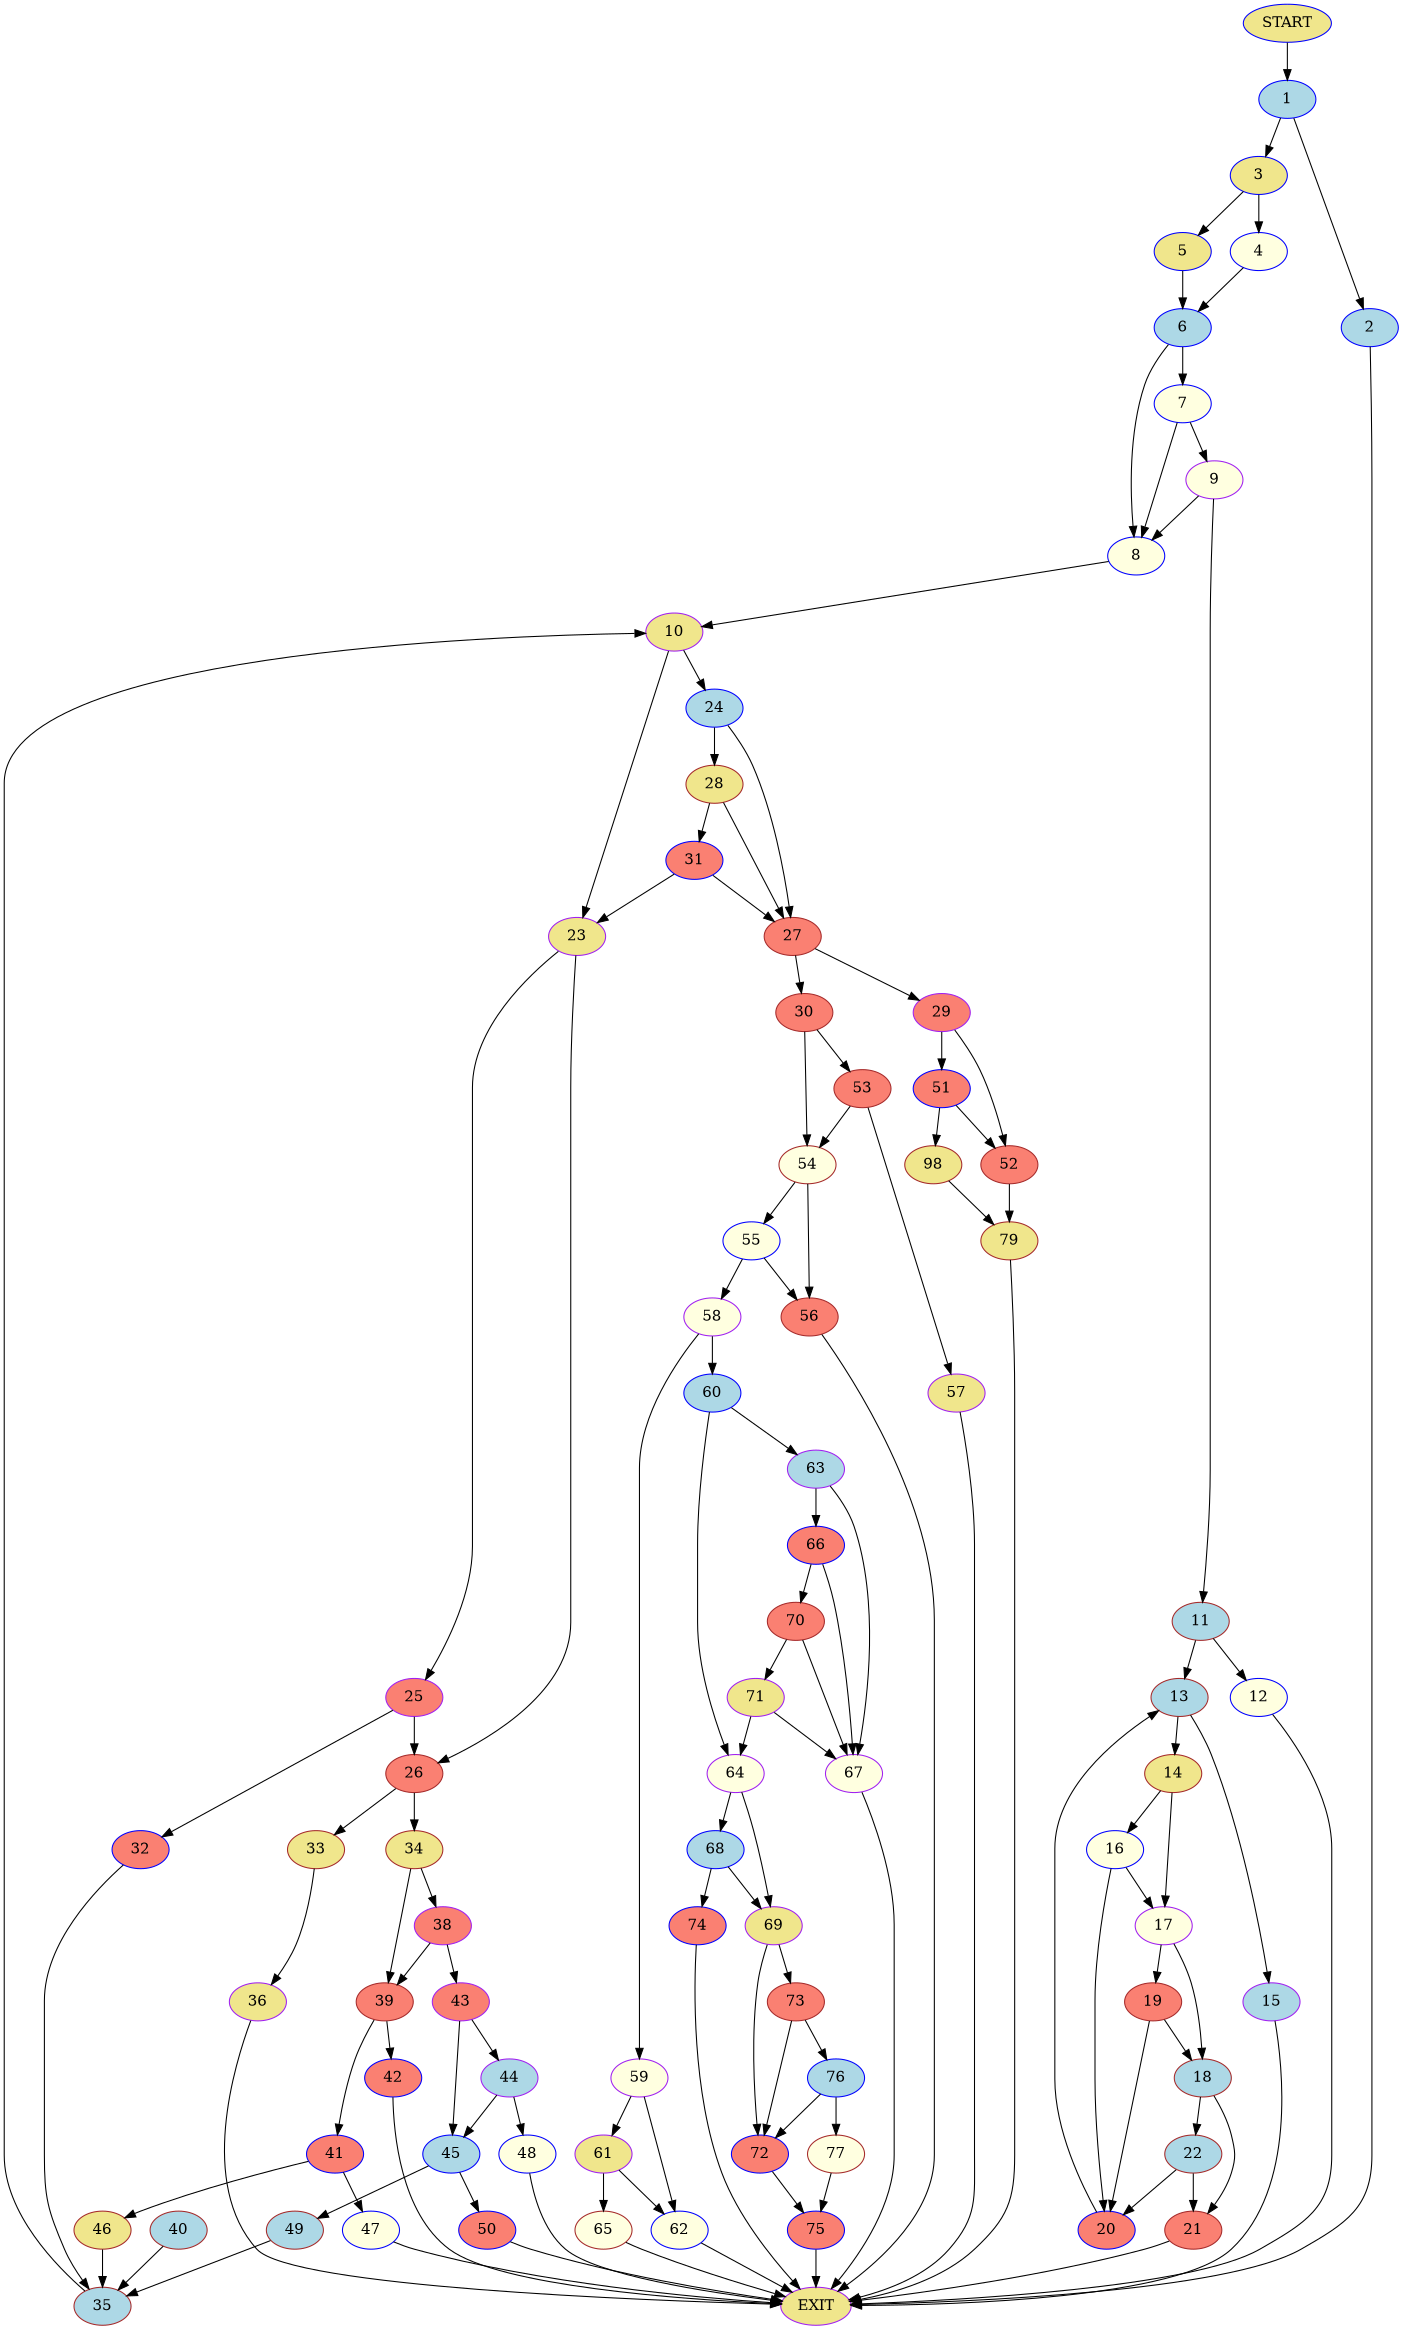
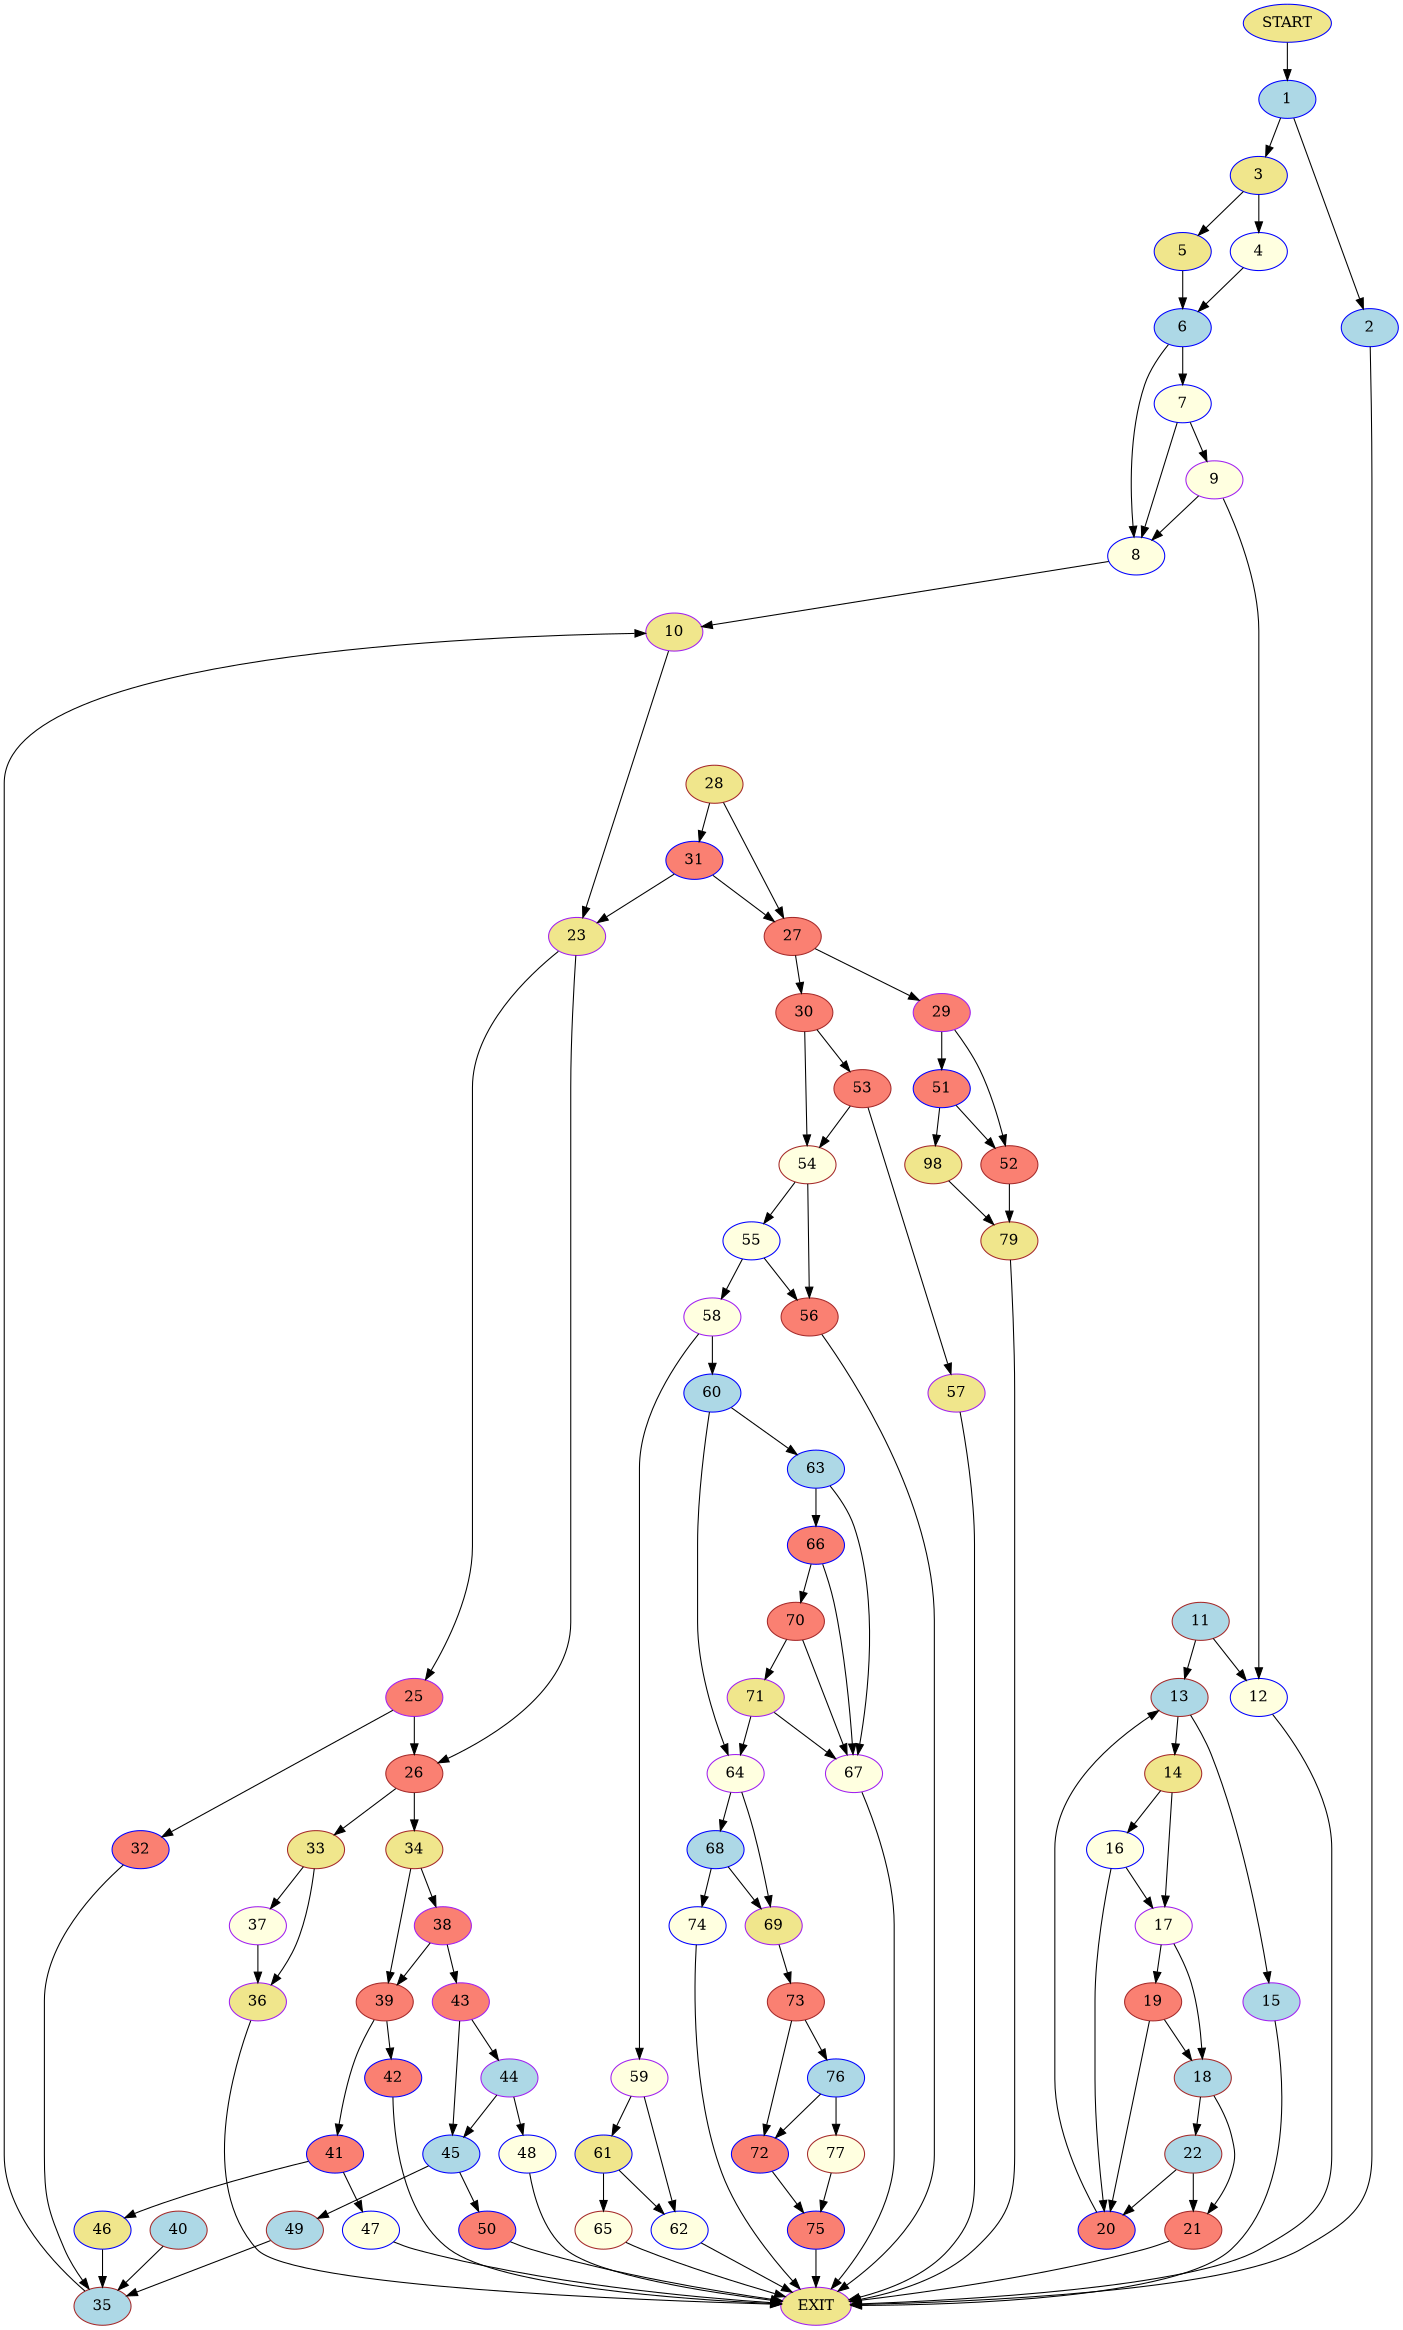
node "24": removed
edge "9" -> "11": now "9" -> "12"
node "63": color purple -> blue
node "37": added
node "74": fillcolor salmon -> lightyellow
edge "69" -> "72": removed
node "61": color purple -> blue
node "46": color brown -> blue
